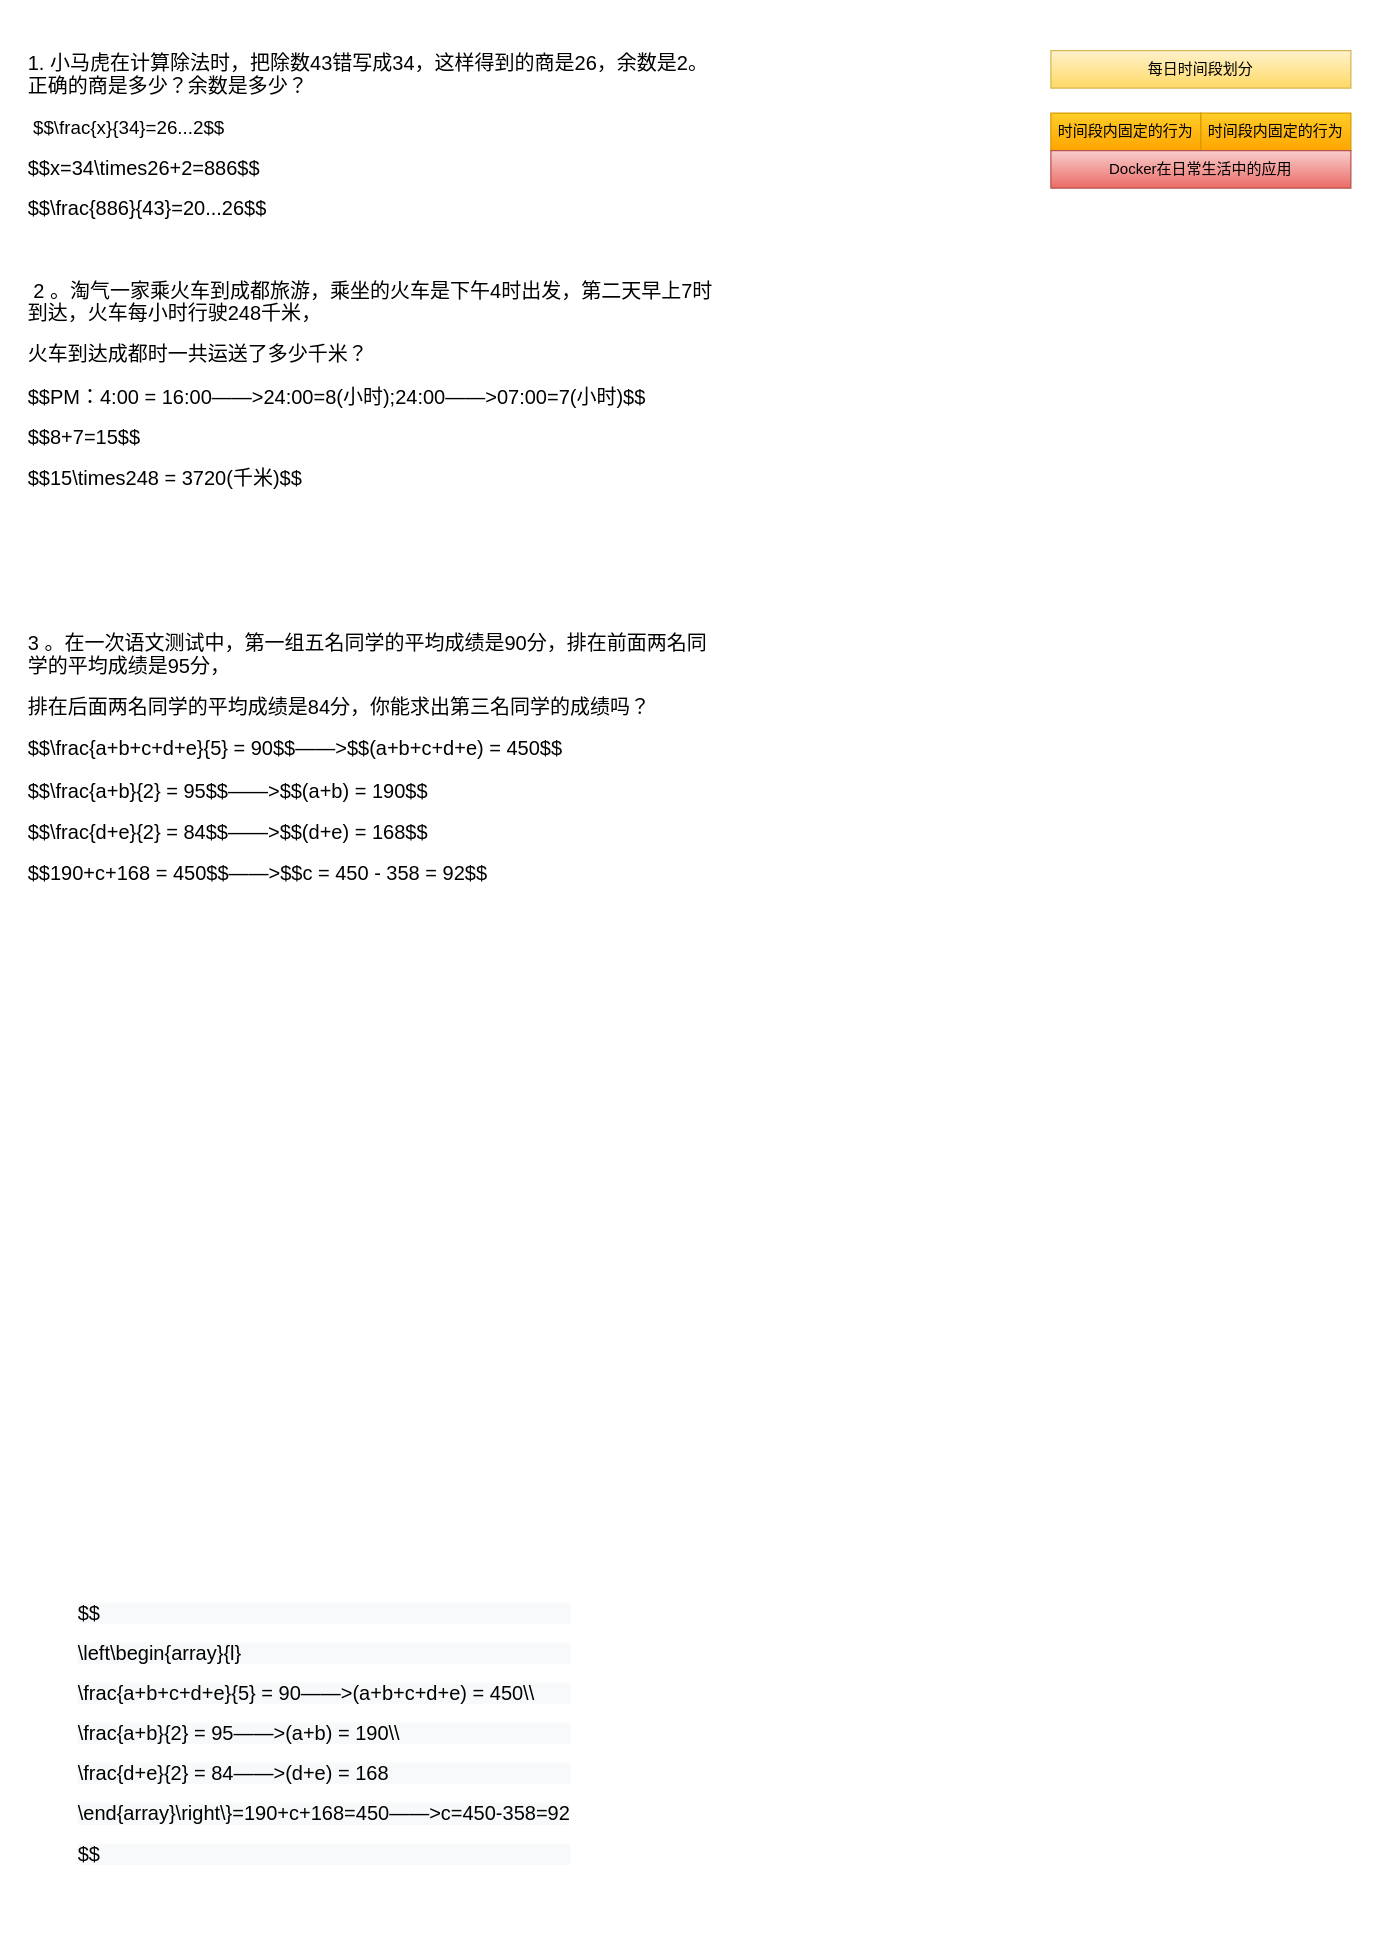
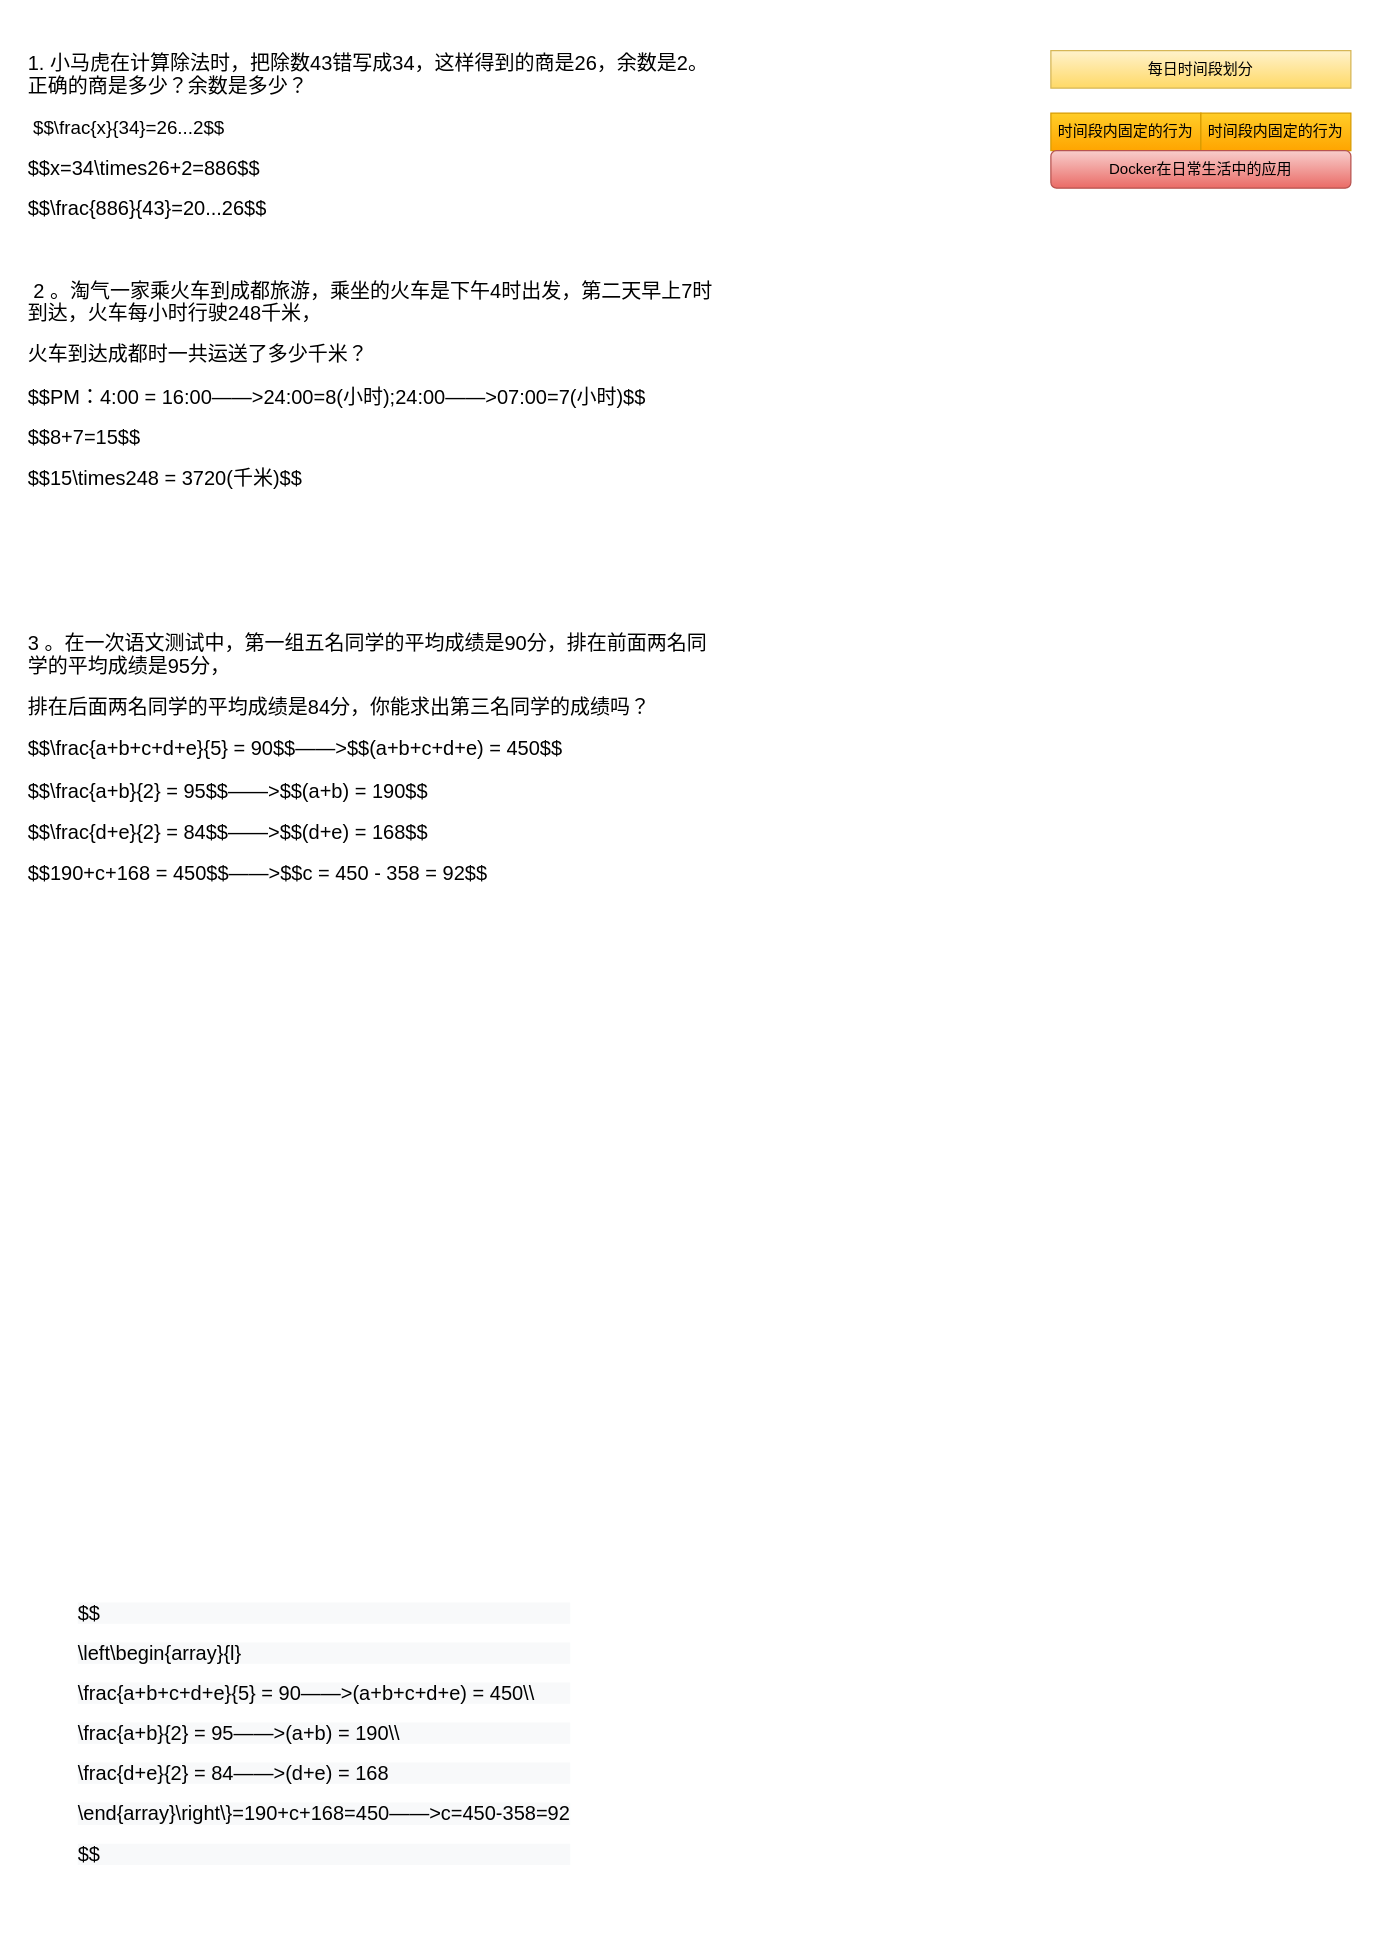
node "Docker在日常生活中的应用": shape rectangle -> rounded rectangle
